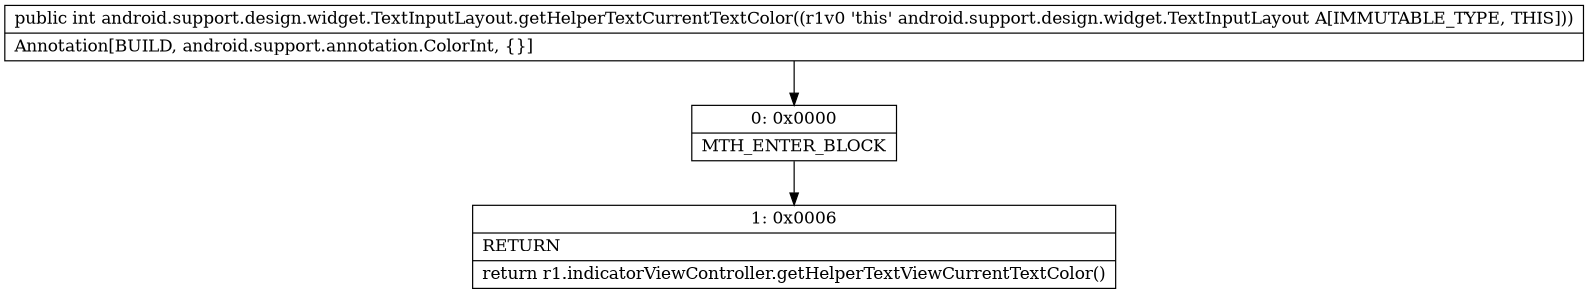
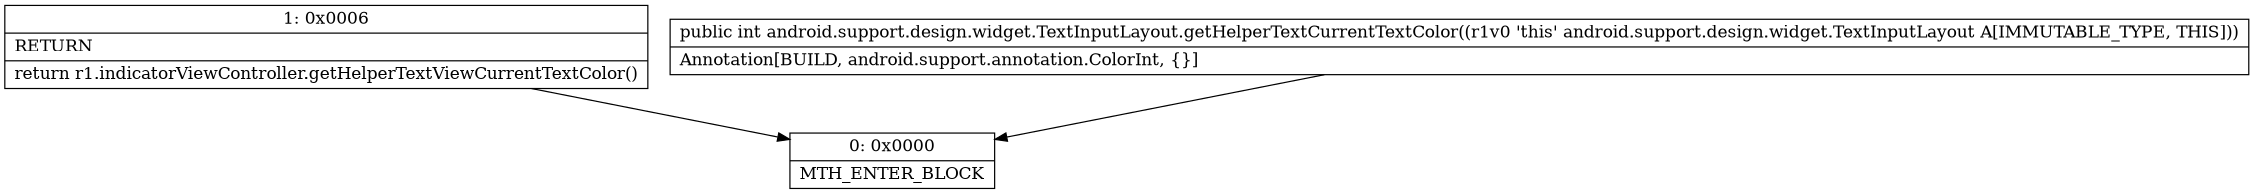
edge "0: 0x0000" -> "1: 0x0006": reversed
